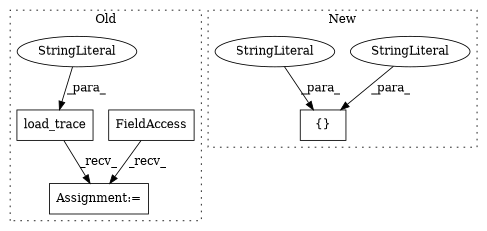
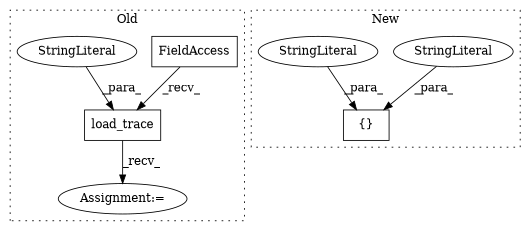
edge "FieldAccess" -> "Assignment:=": now "FieldAccess" -> "load_trace"
node "Assignment:=": shape box -> ellipse
